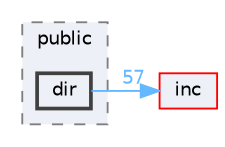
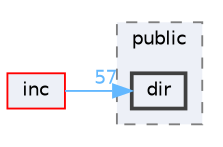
edge "dir" -> "inc": reversed
